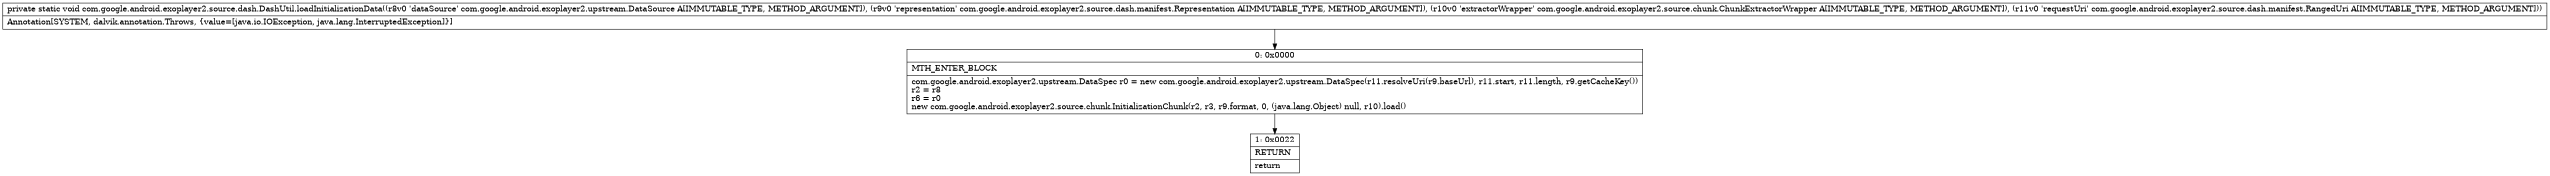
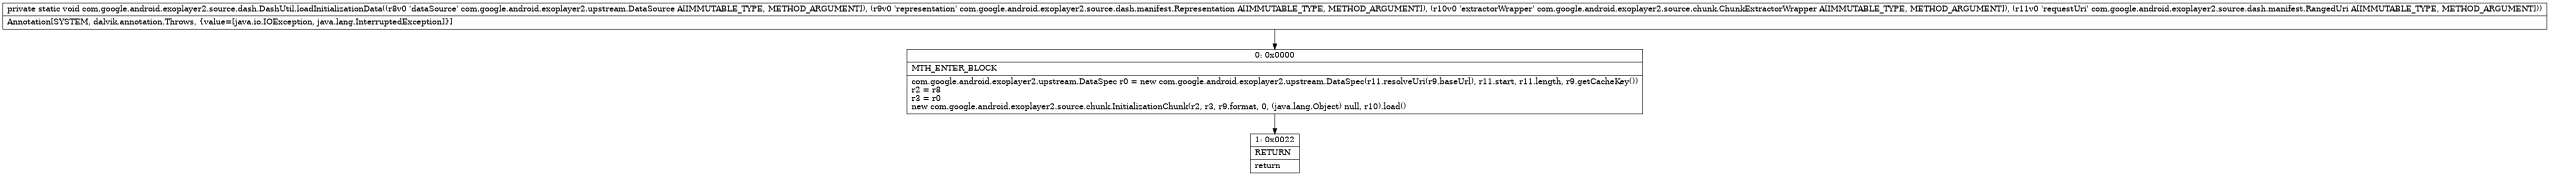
node "0: 0x0000": text "r6 = r0" -> "r3 = r0"
